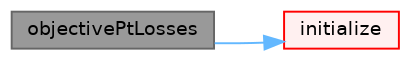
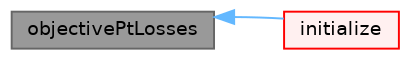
edge "objectivePtLosses" -> "initialize": reversed
